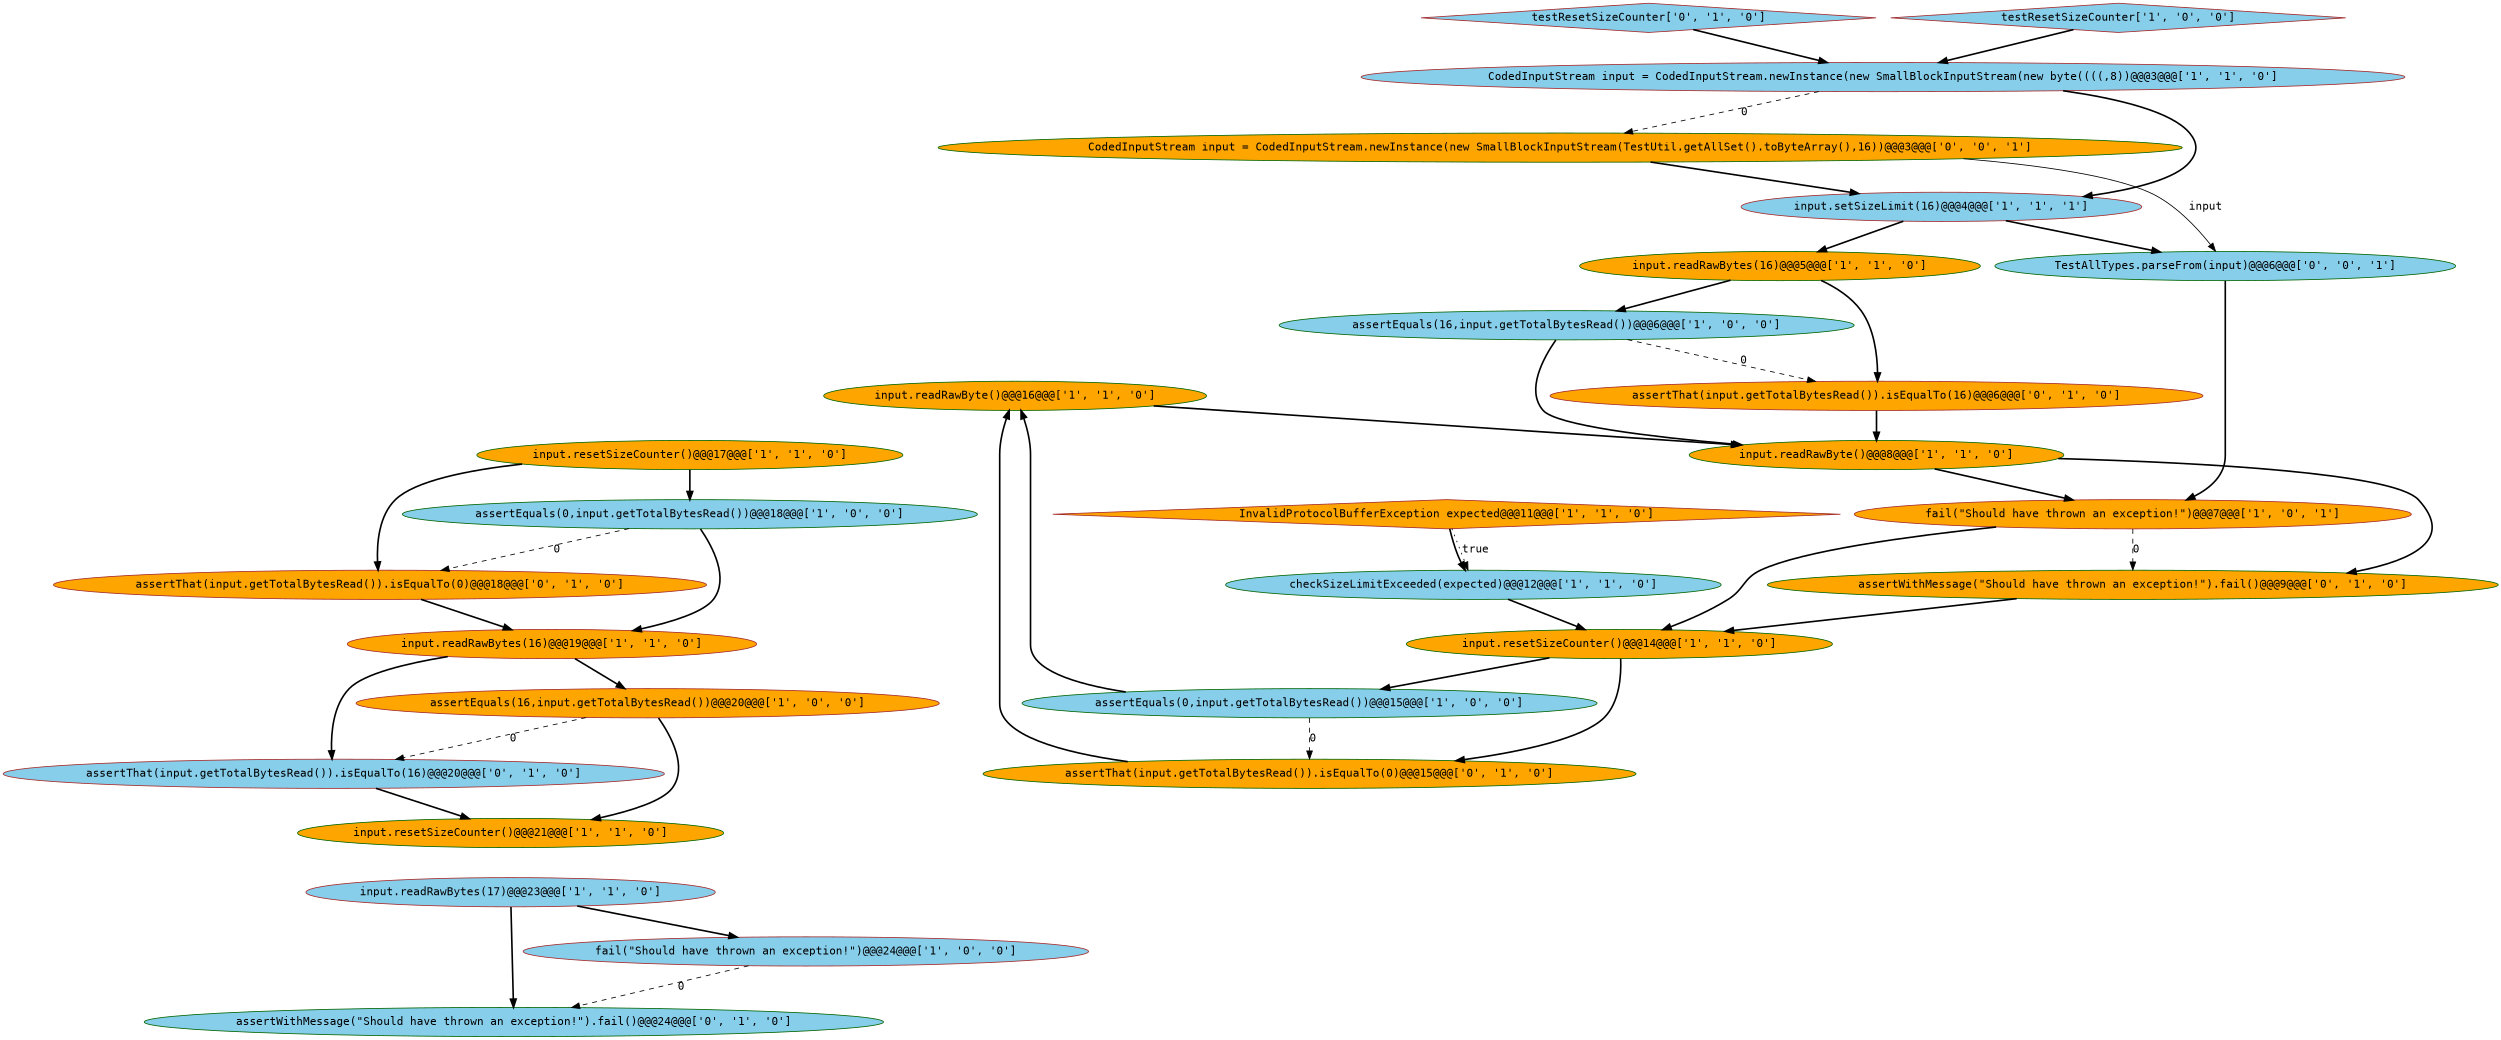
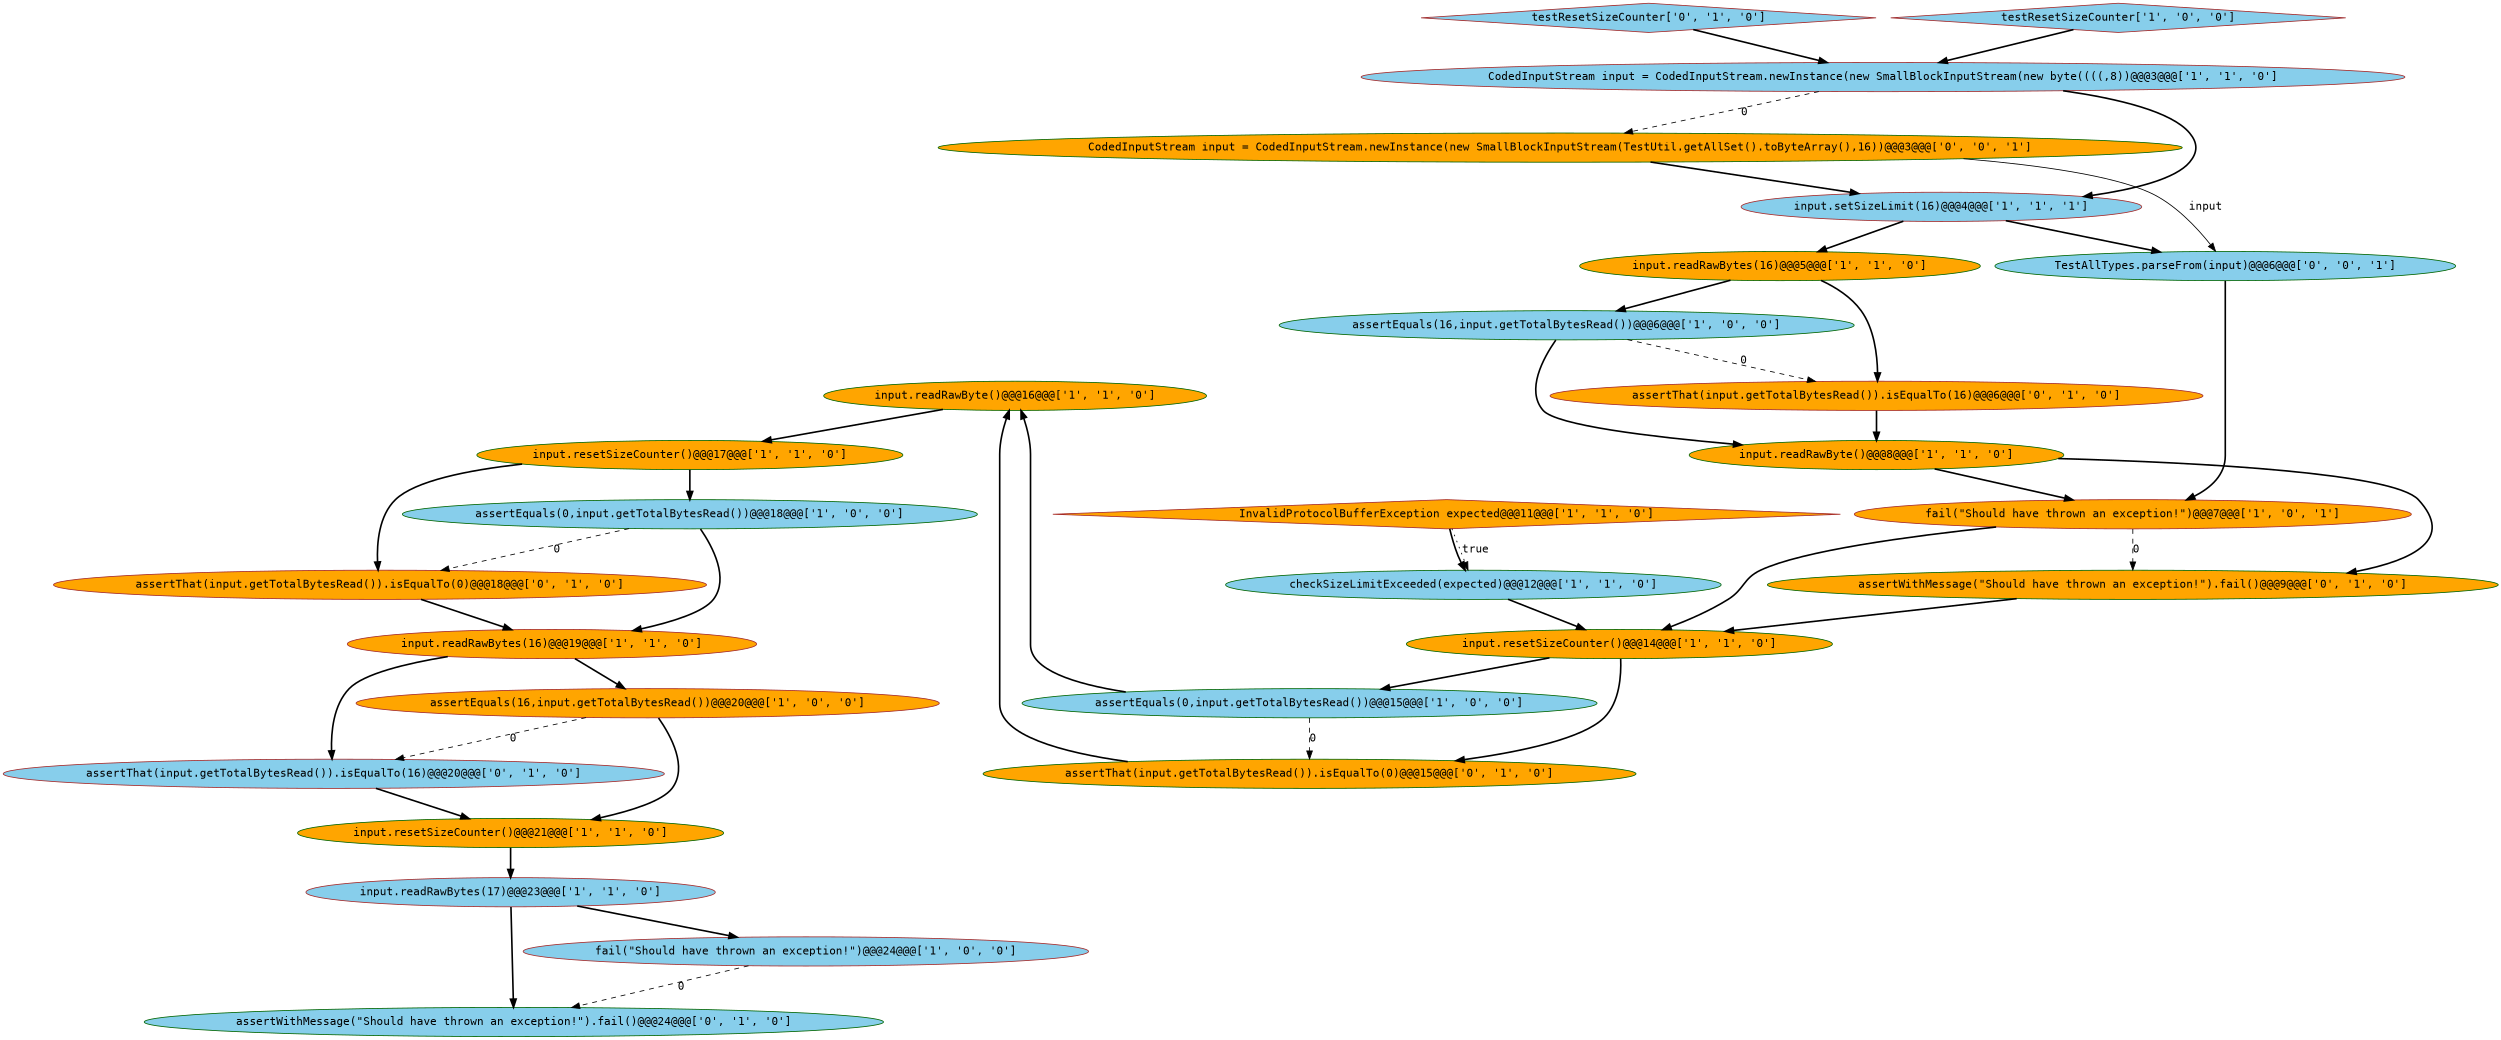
edge "input.readRawByte()@@@16@@@['1', '1', '0']" -> "input.readRawByte()@@@8@@@['1', '1', '0']": now "input.readRawByte()@@@16@@@['1', '1', '0']" -> "input.resetSizeCounter()@@@17@@@['1', '1', '0']"
edge "input.resetSizeCounter()@@@21@@@['1', '1', '0']" -> "input.readRawBytes(17)@@@23@@@['1', '1', '0']": added
